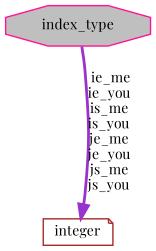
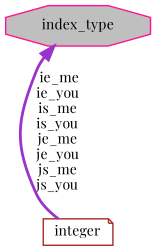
edge "index_type" -> "integer": reversed
